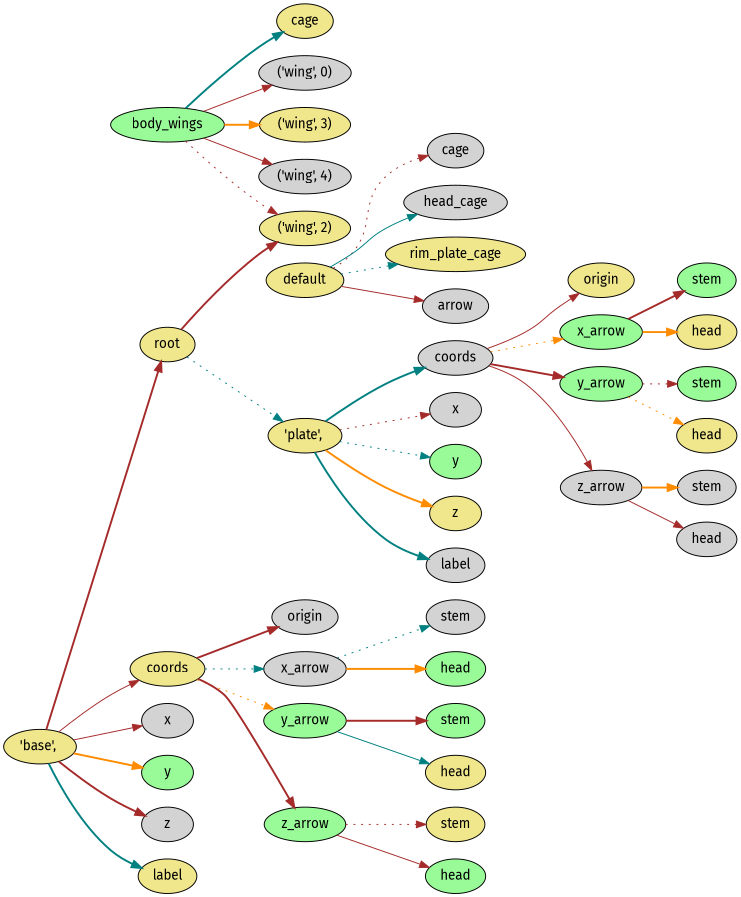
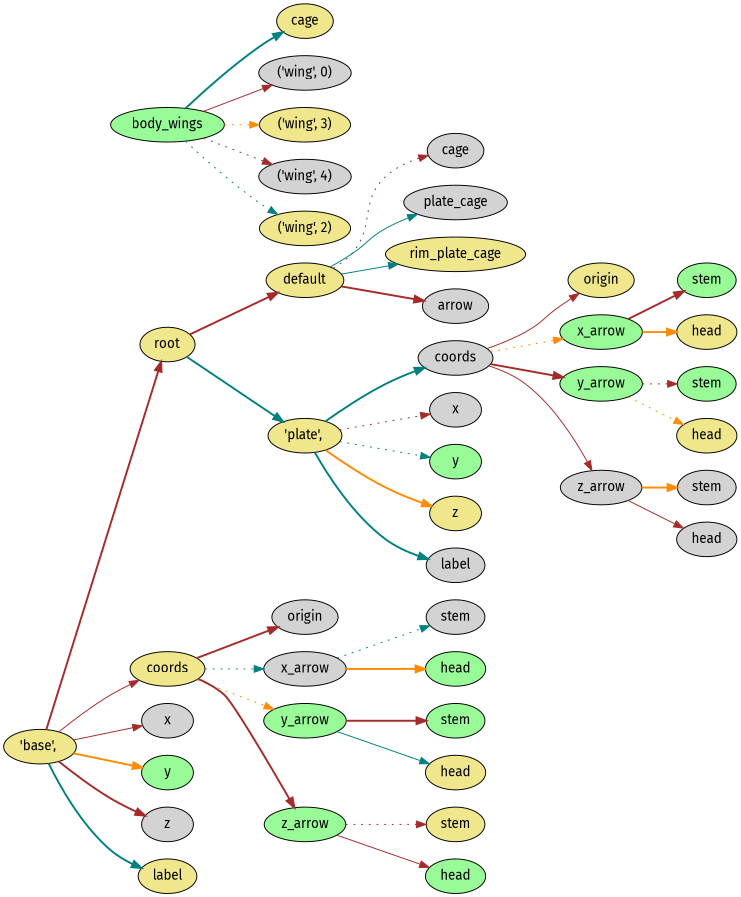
edge "body_wings" -> "('wing', 3)": style bold -> dotted
edge "body_wings" -> "('wing', 4)": style solid -> dotted
edge "body_wings" -> "('wing', 2)": color brown -> teal
node "head_cage": label "head_cage" -> "plate_cage"
edge "default" -> "rim_plate_cage": style dotted -> solid
edge "root" -> "('wing', 2)": now "root" -> "default"
edge "default" -> "arrow": style solid -> bold
edge "root" -> "'plate',": style dotted -> bold
